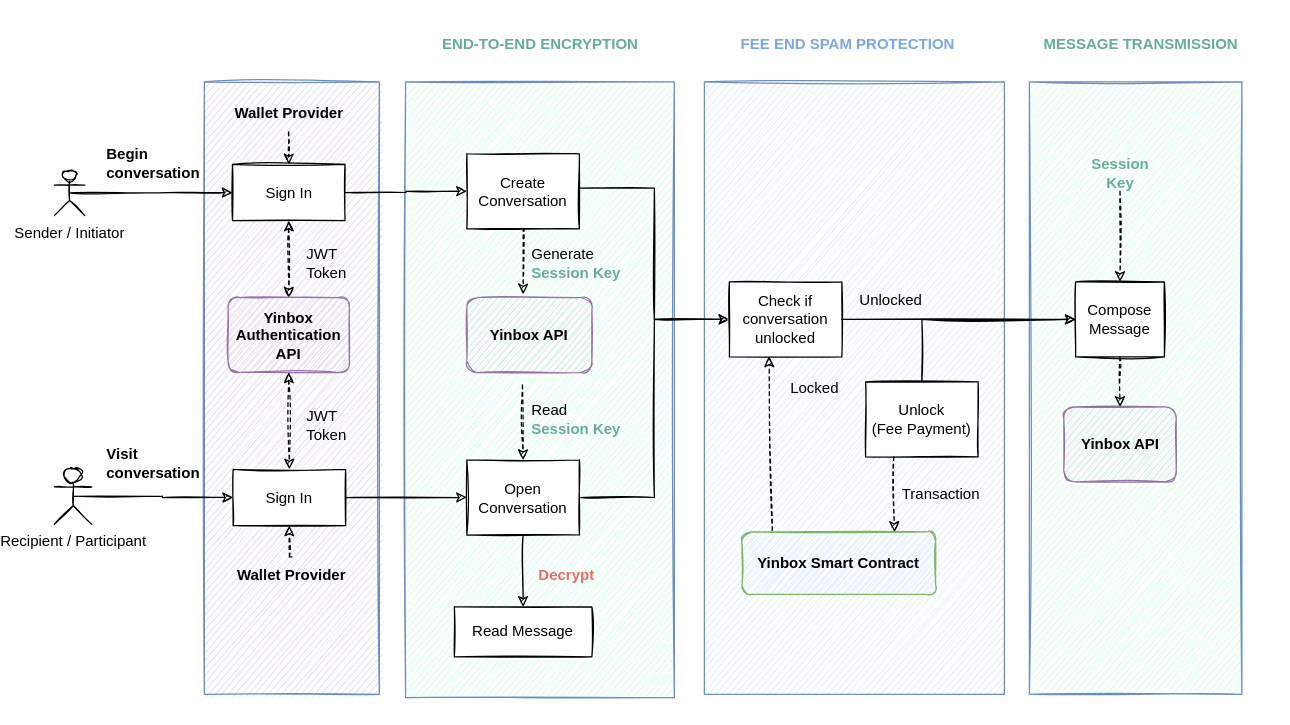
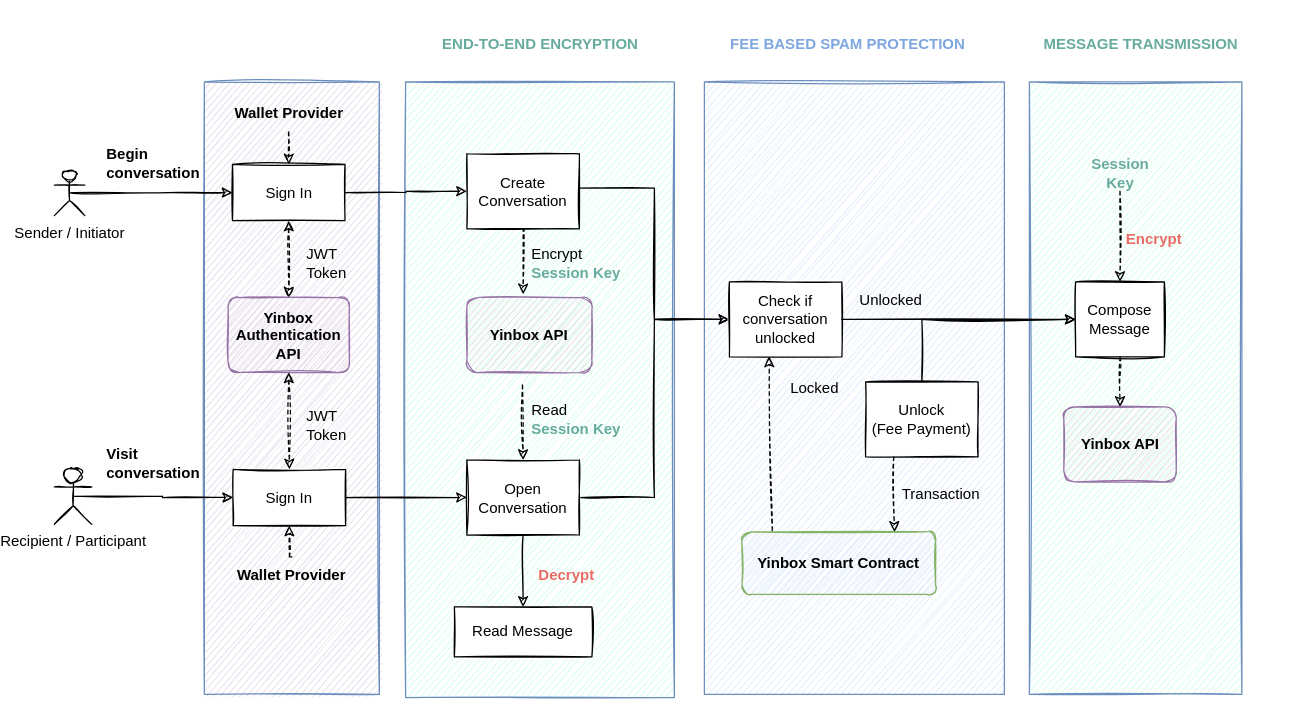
node "FEE END SPAM PROTECTION": label "FEE END SPAM PROTECTION" -> "FEE BASED SPAM PROTECTION"
node "Encrypt": added
node "Generate Session Key": label "Generate Session Key" -> "Encrypt Session Key"
